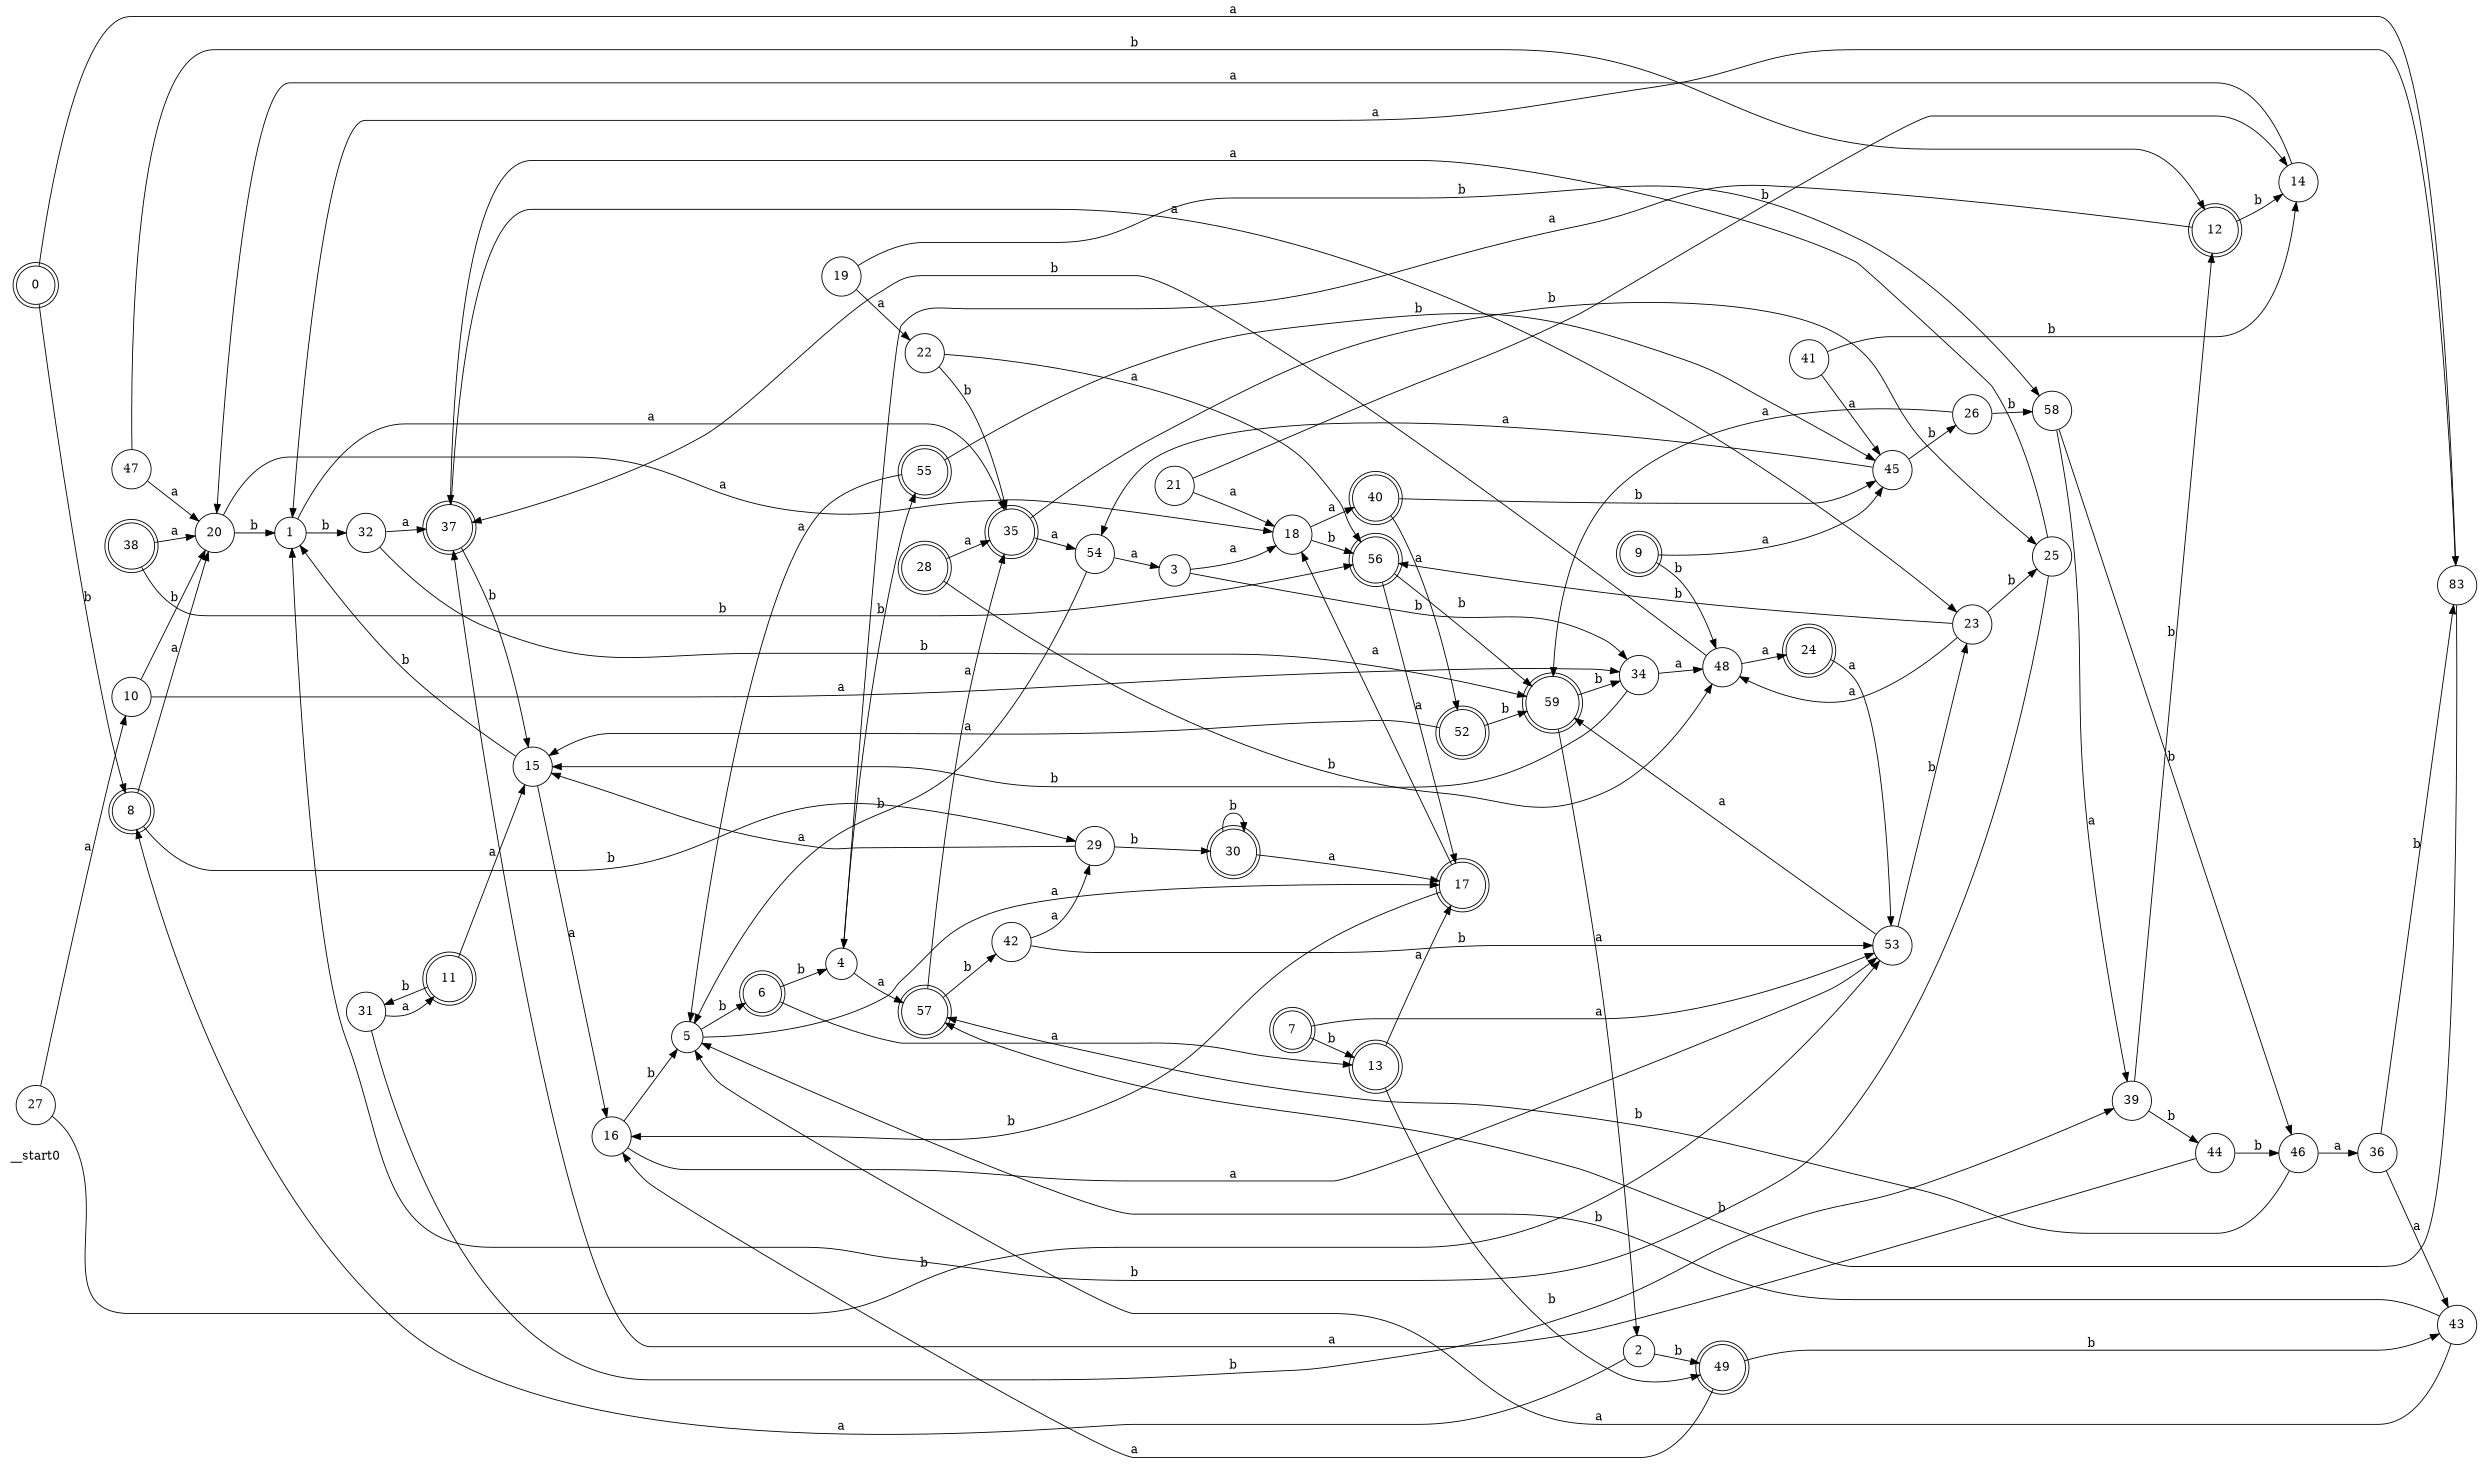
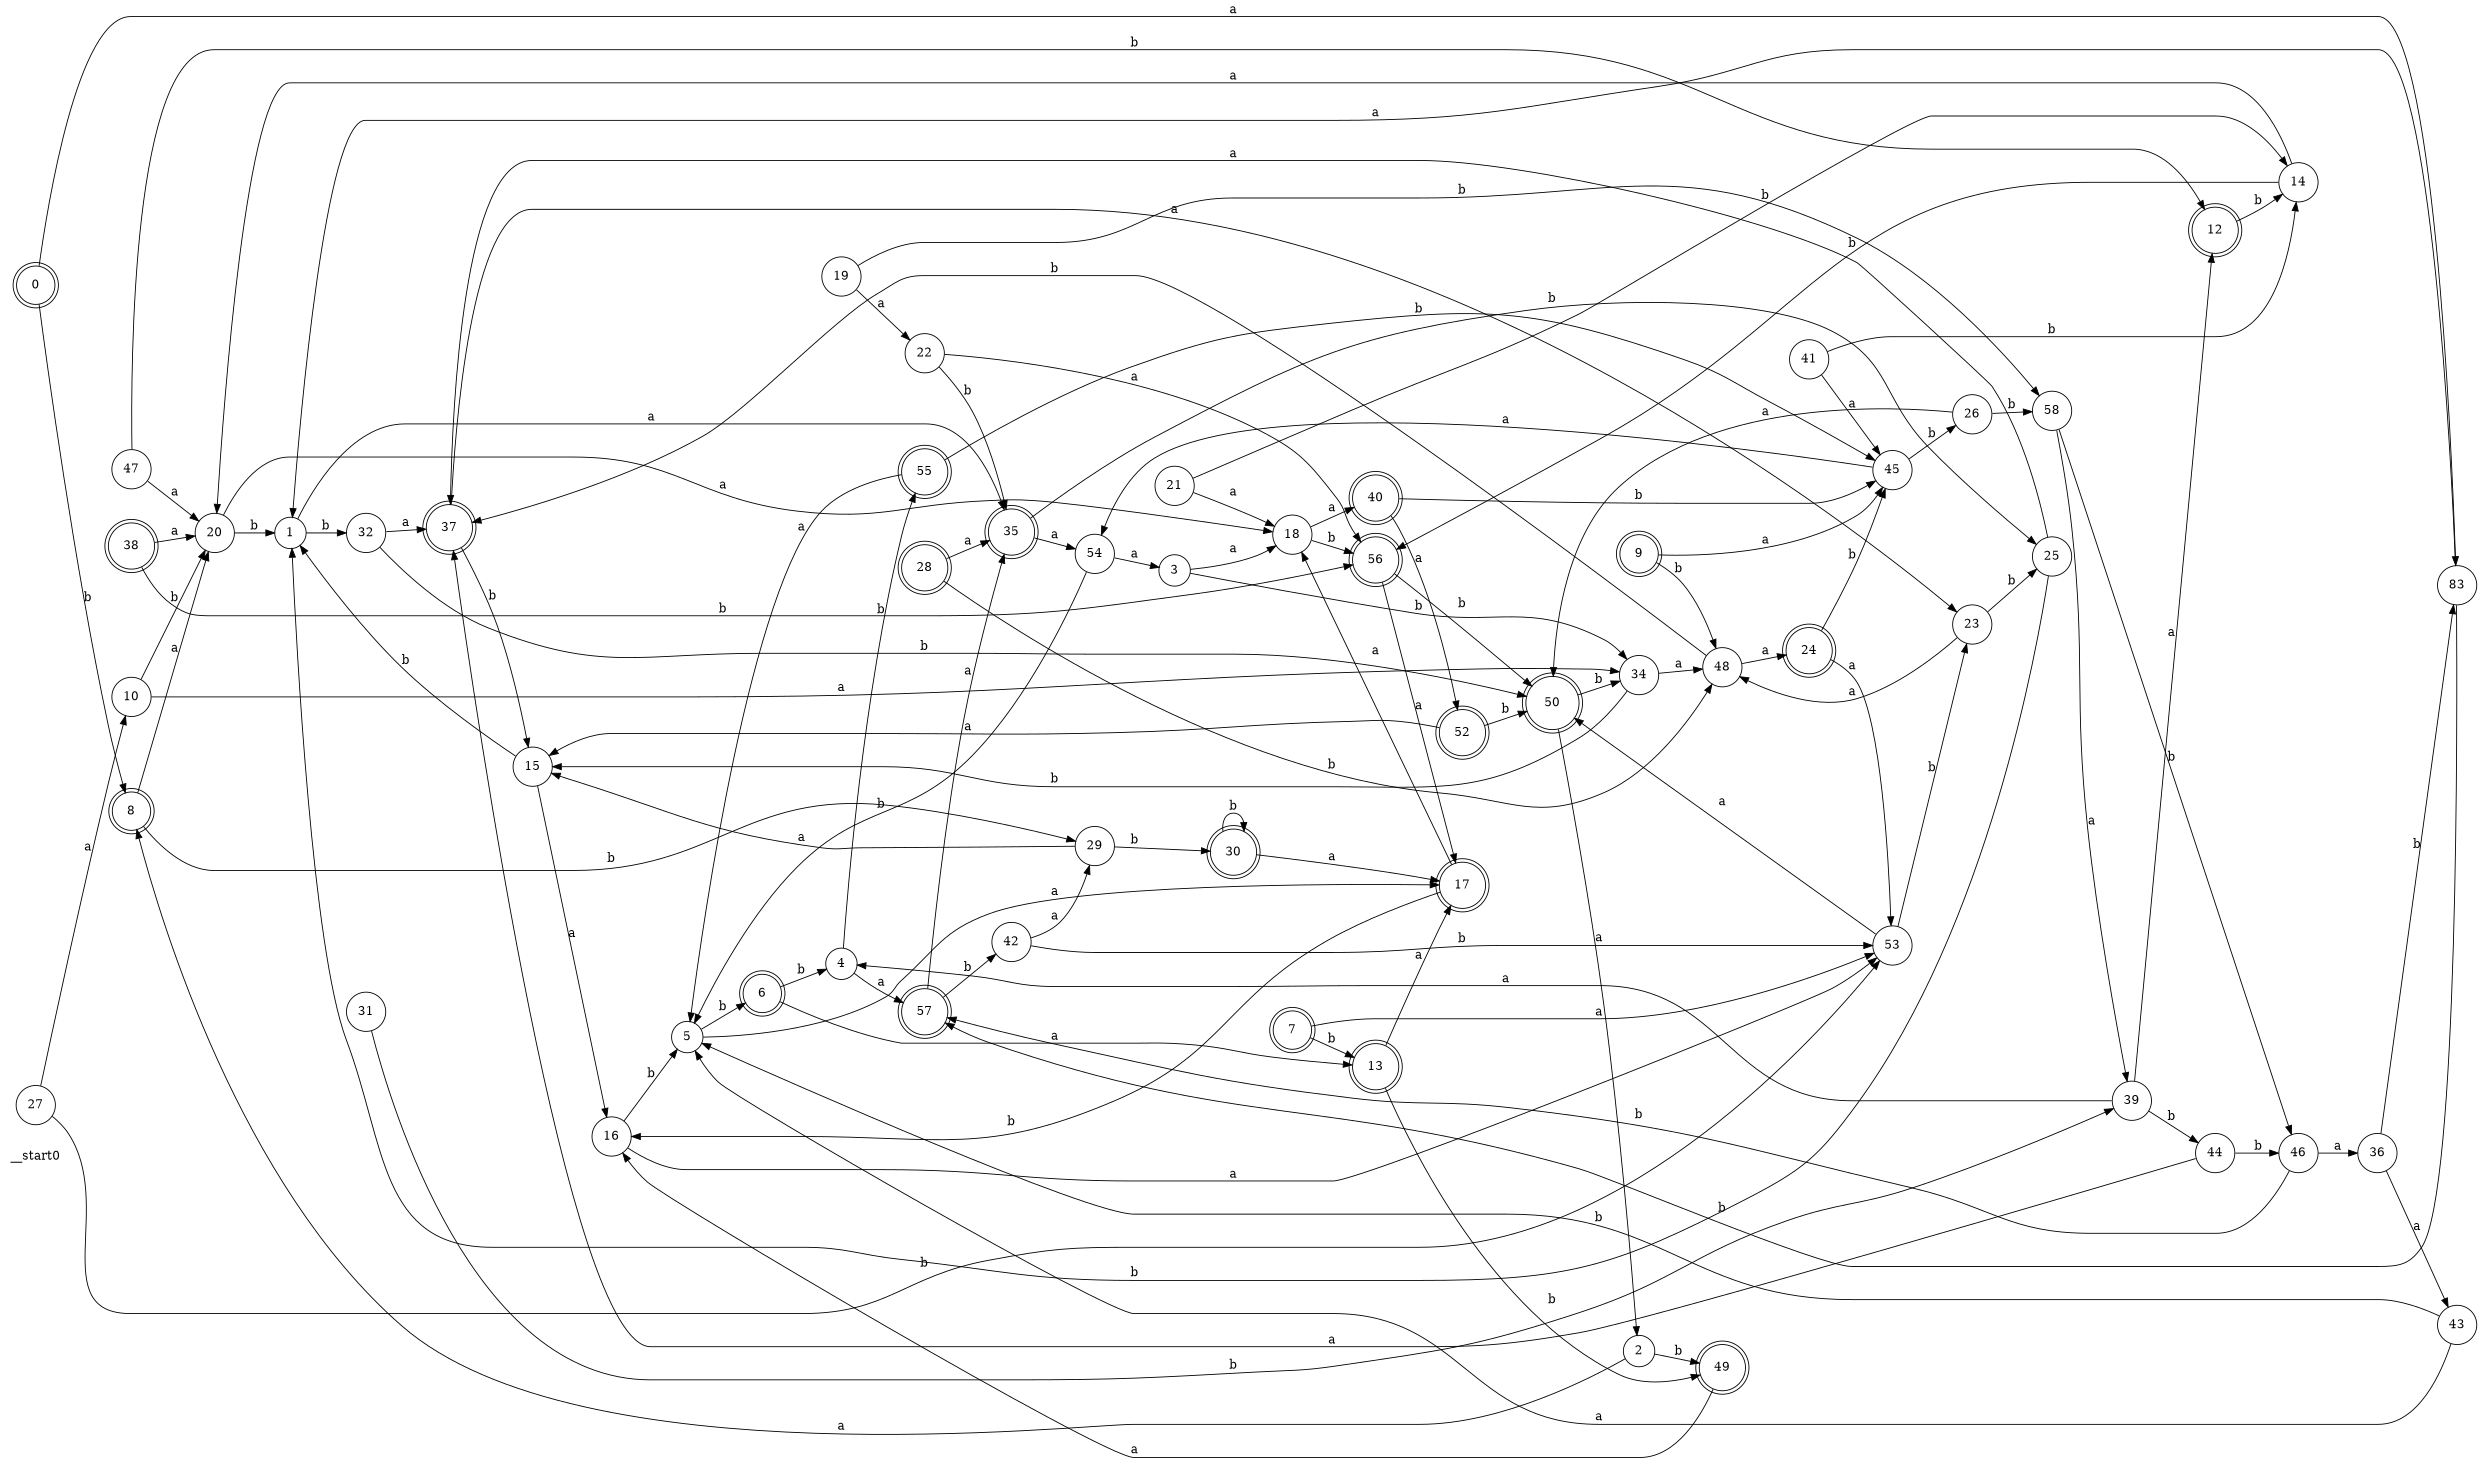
edge "12" -> "4": now "39" -> "4"
edge "24" -> "45": added, label "b"
edge "23" -> "56": now "14" -> "56"
edge "39" -> "12": label "b" -> "a"
node "59": label "59" -> "50"
node "11": removed
edge "49" -> "43": removed, label "b"
